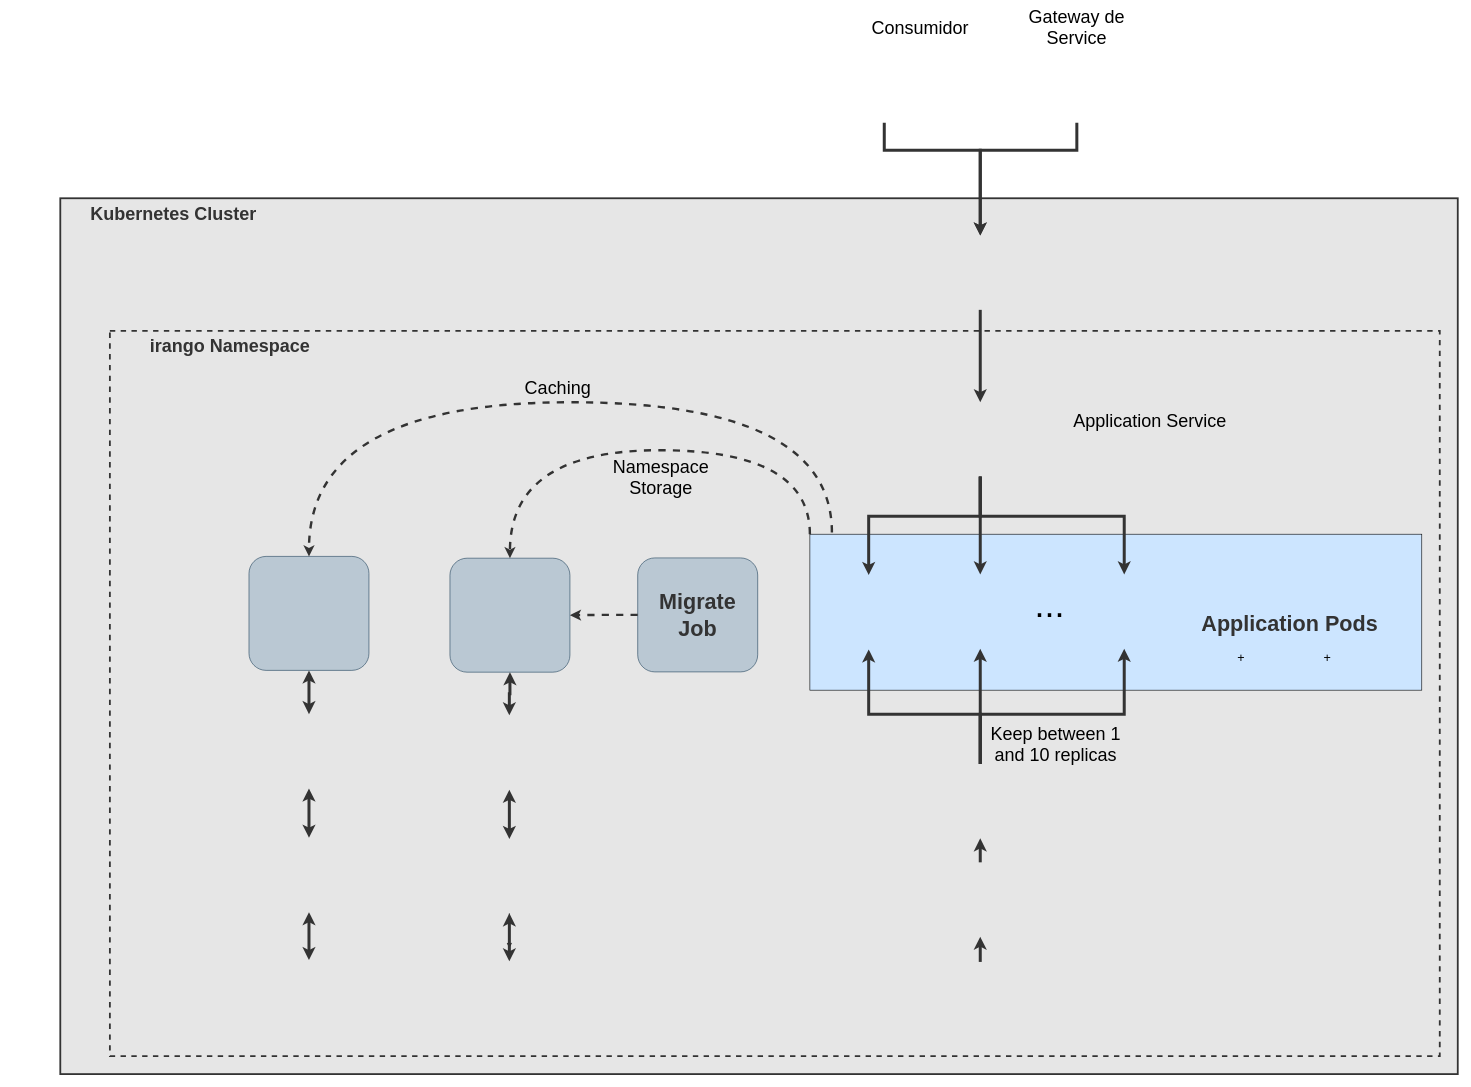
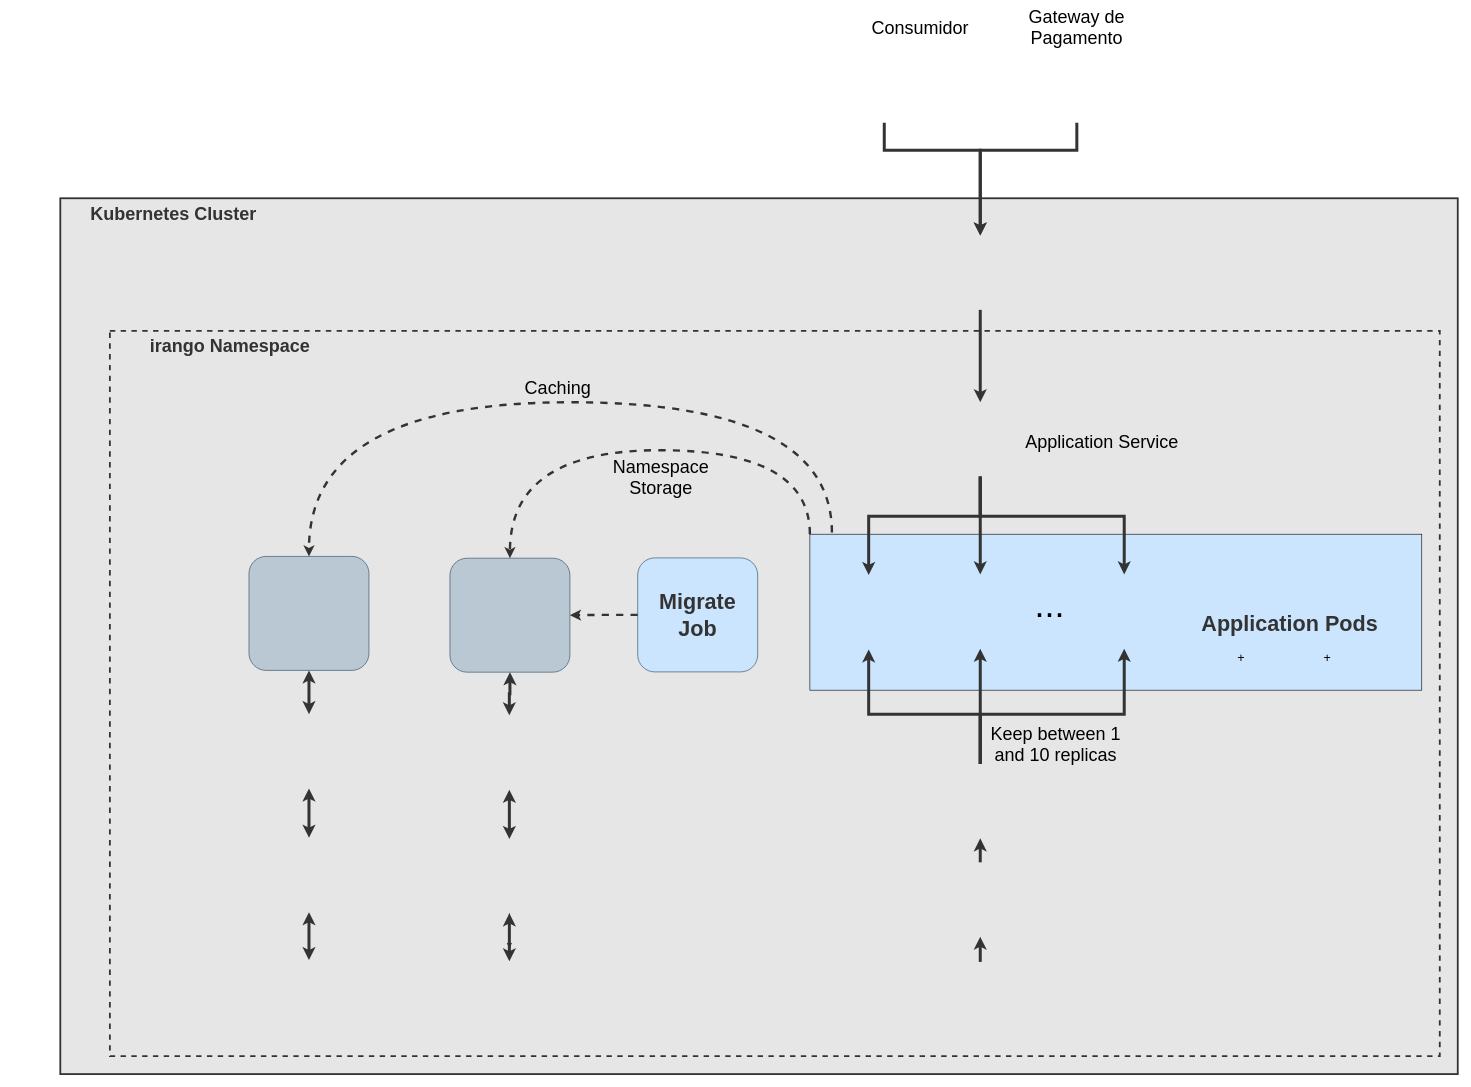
node "Gateway de Service": label "Gateway de Service" -> "Gateway de Pagamento"
node "Application Service": moved (1150, 420) -> (1102, 441)
node "Migrate Job": fillcolor #bac8d3 -> #cce5ff
